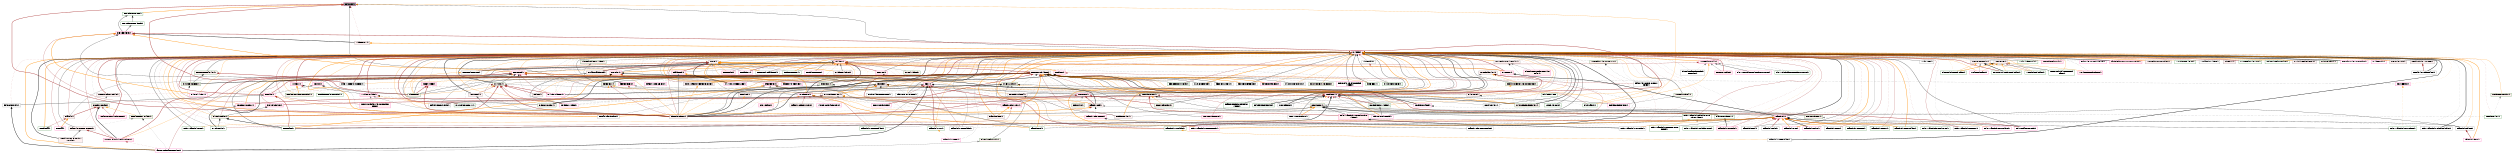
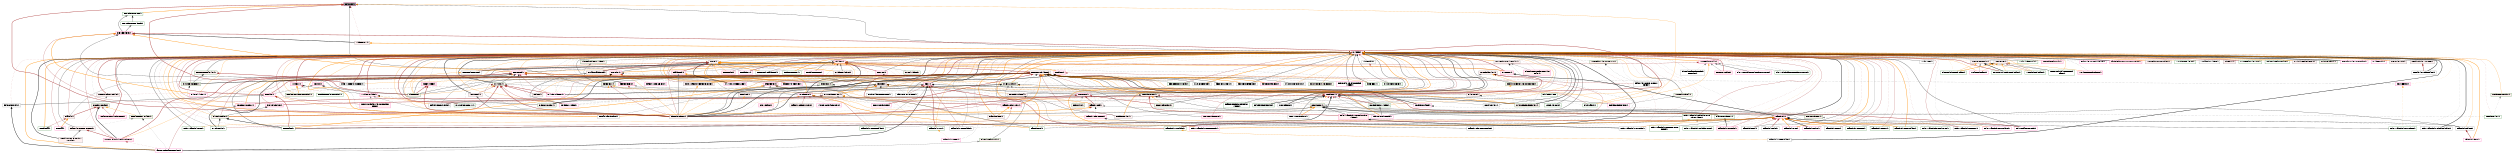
edge "SGraphNode.h" -> "SOverlay.h": style bold -> dotted
